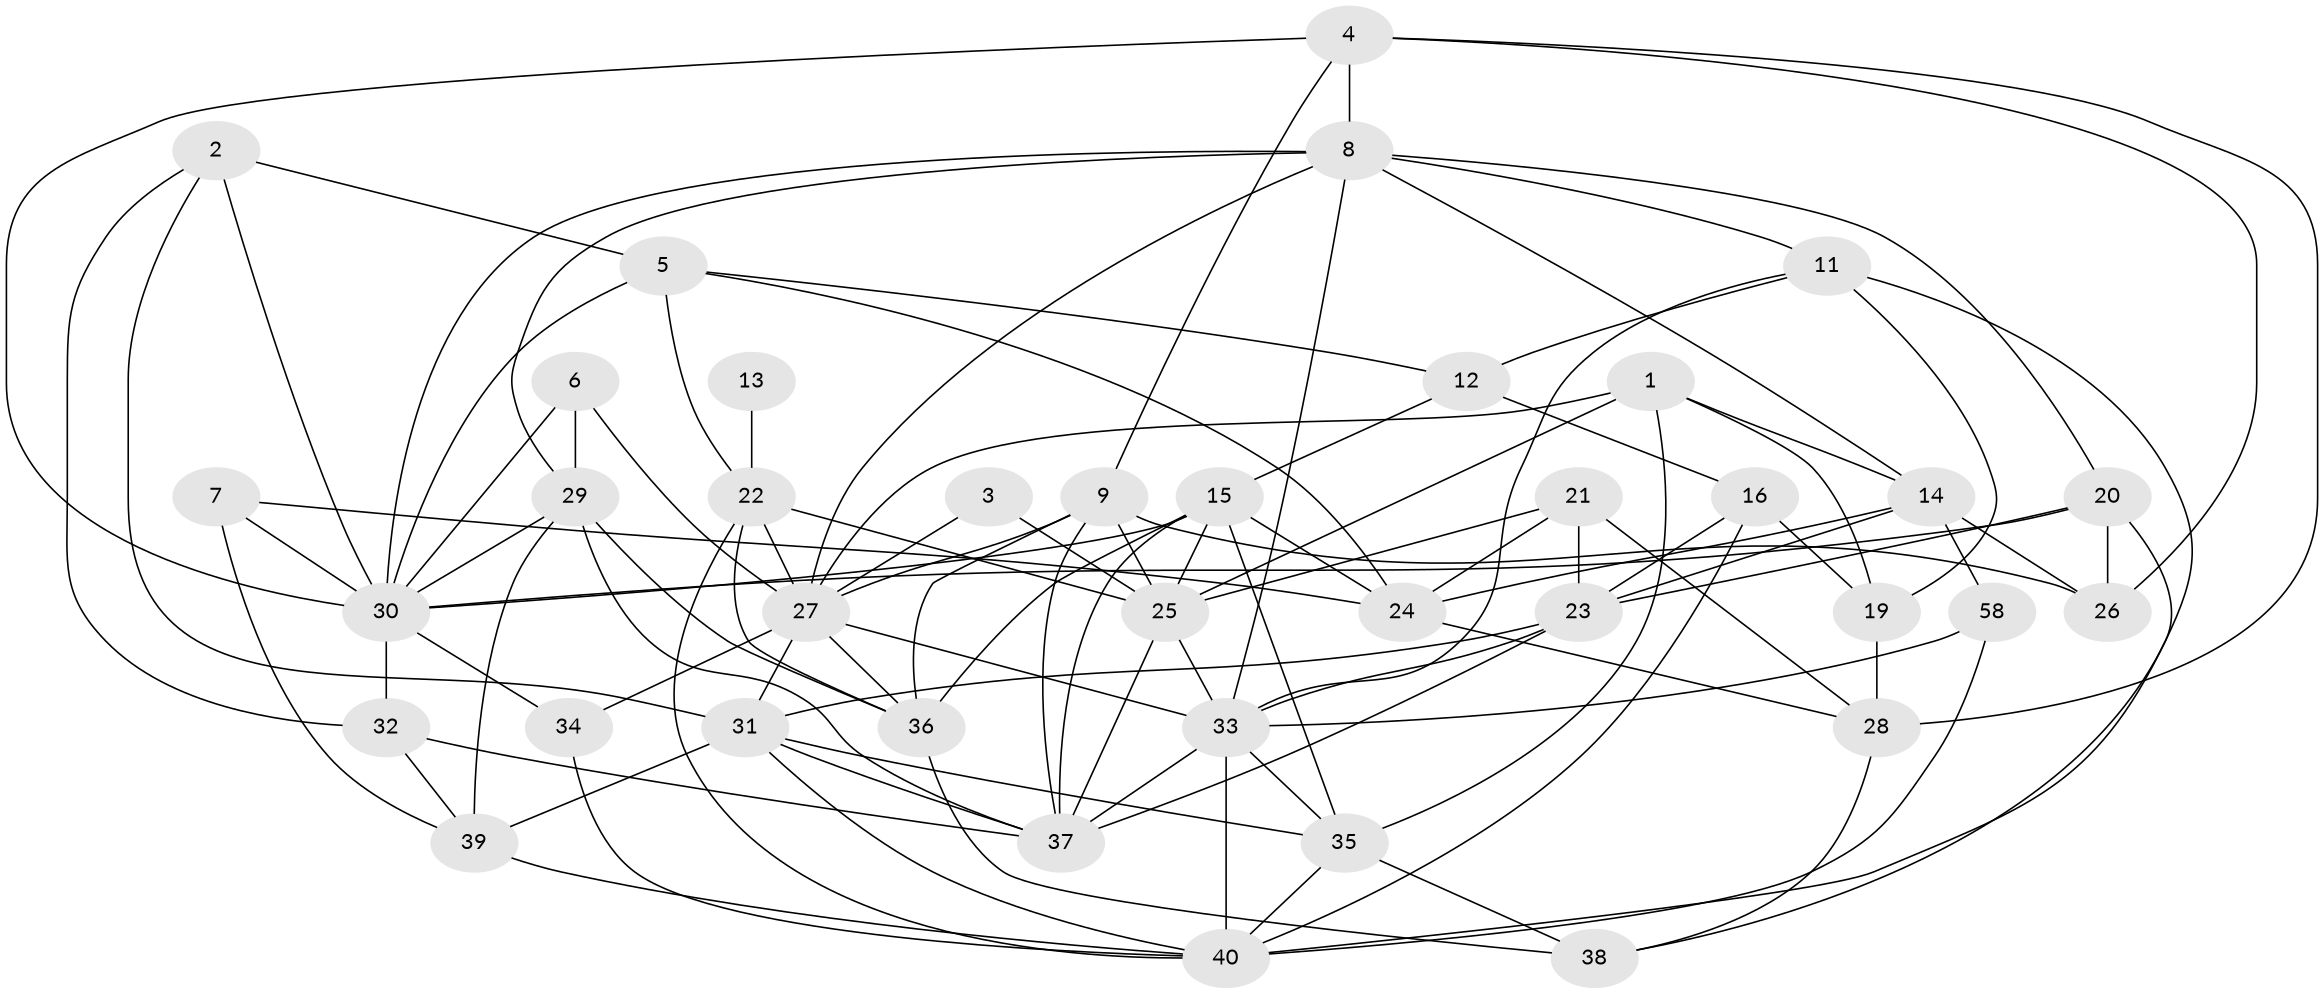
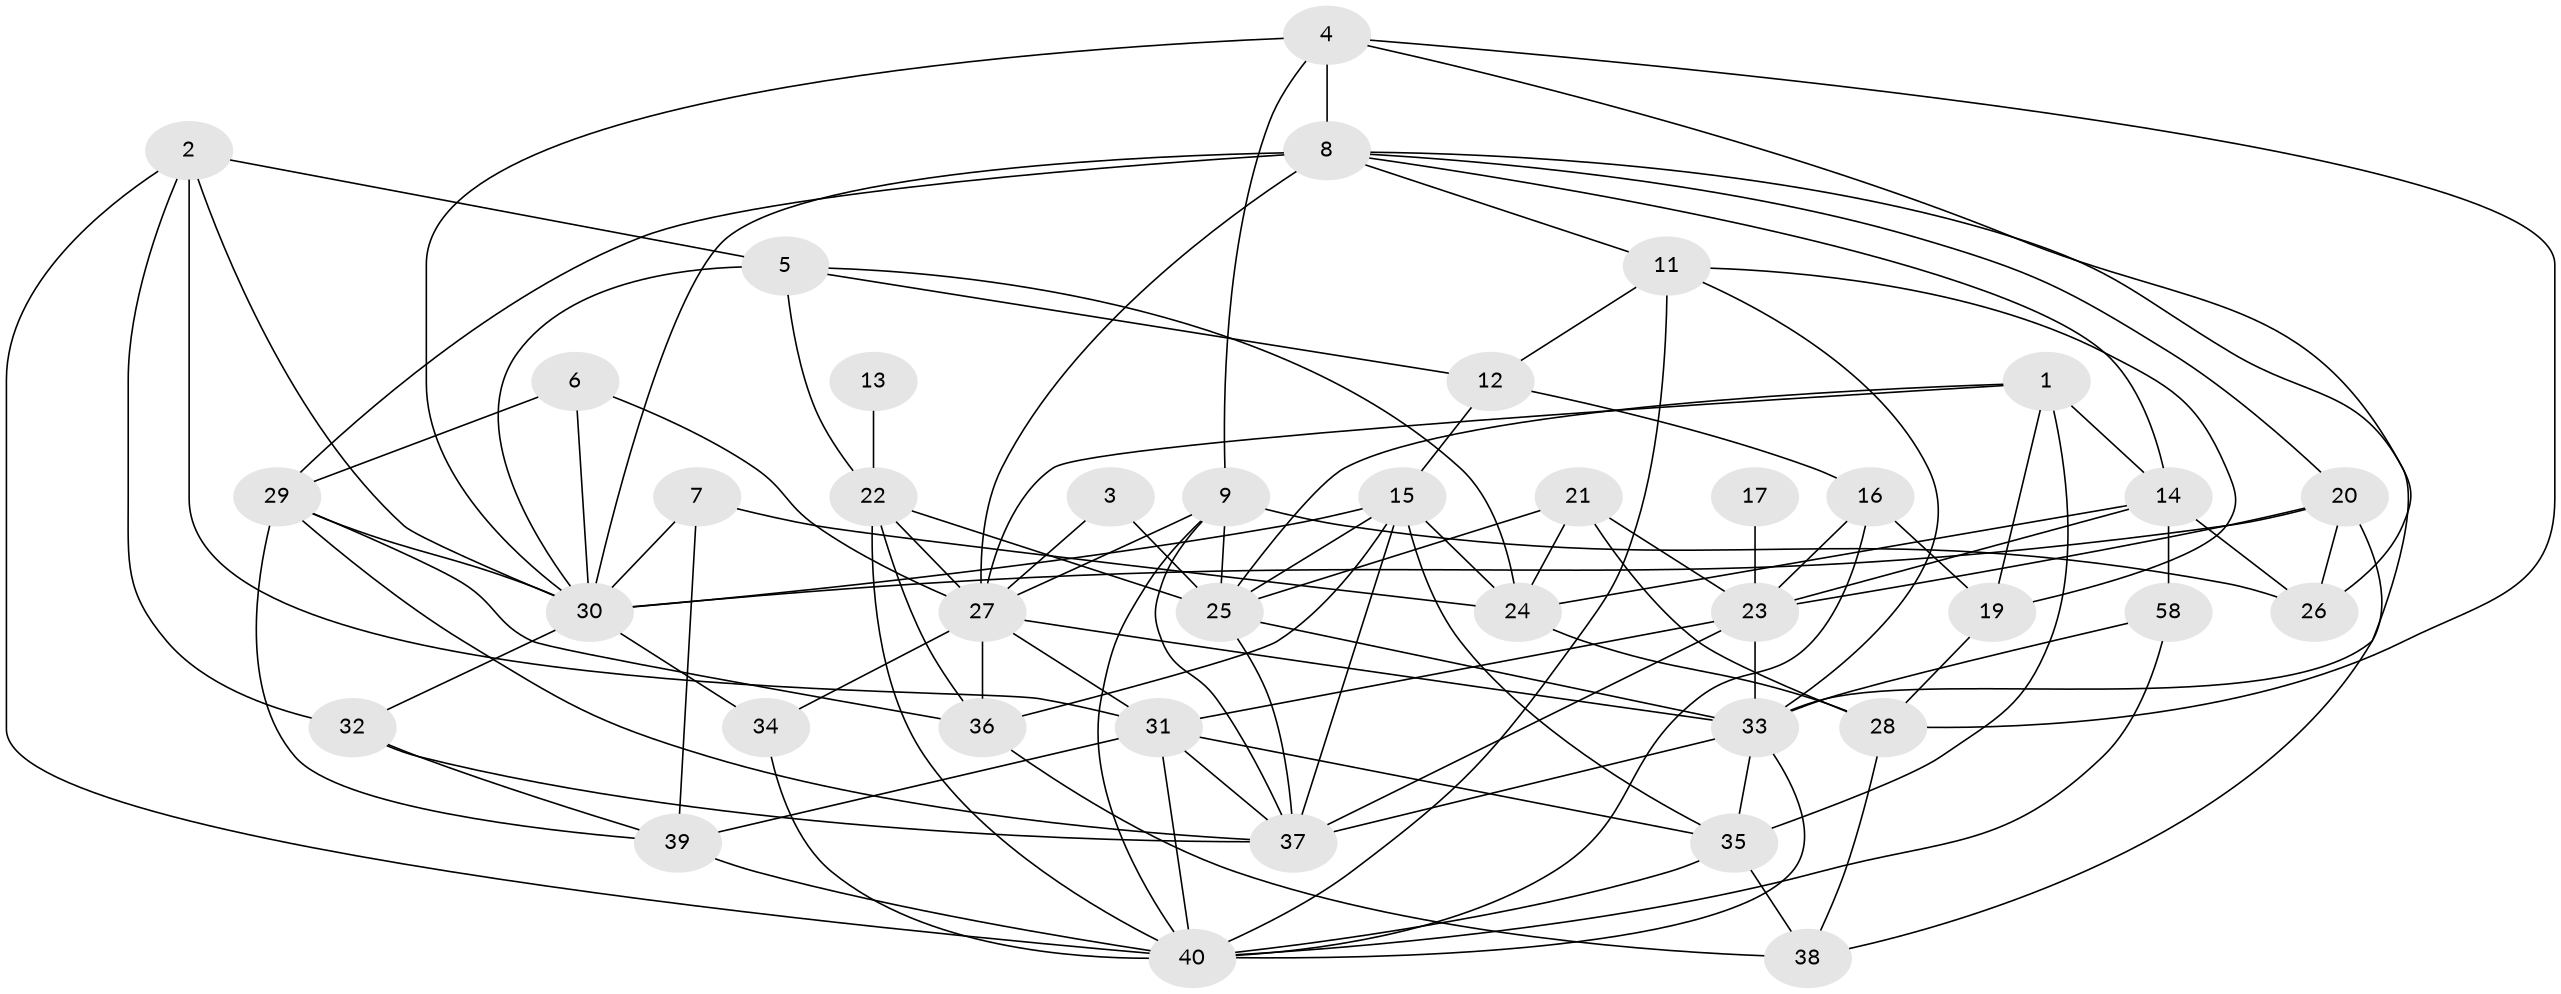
node "17": added
edge "9" -- "36": now "9" -- "40"
edge "2" -- "40": added
